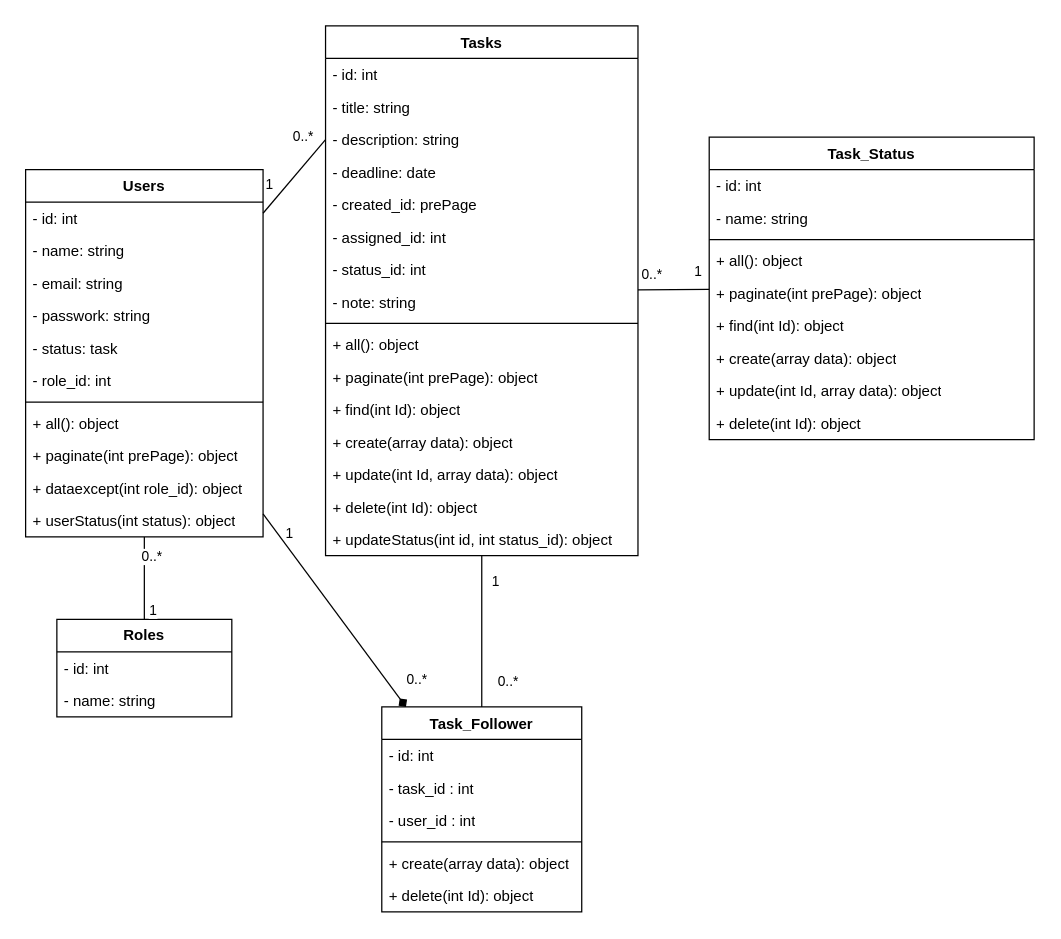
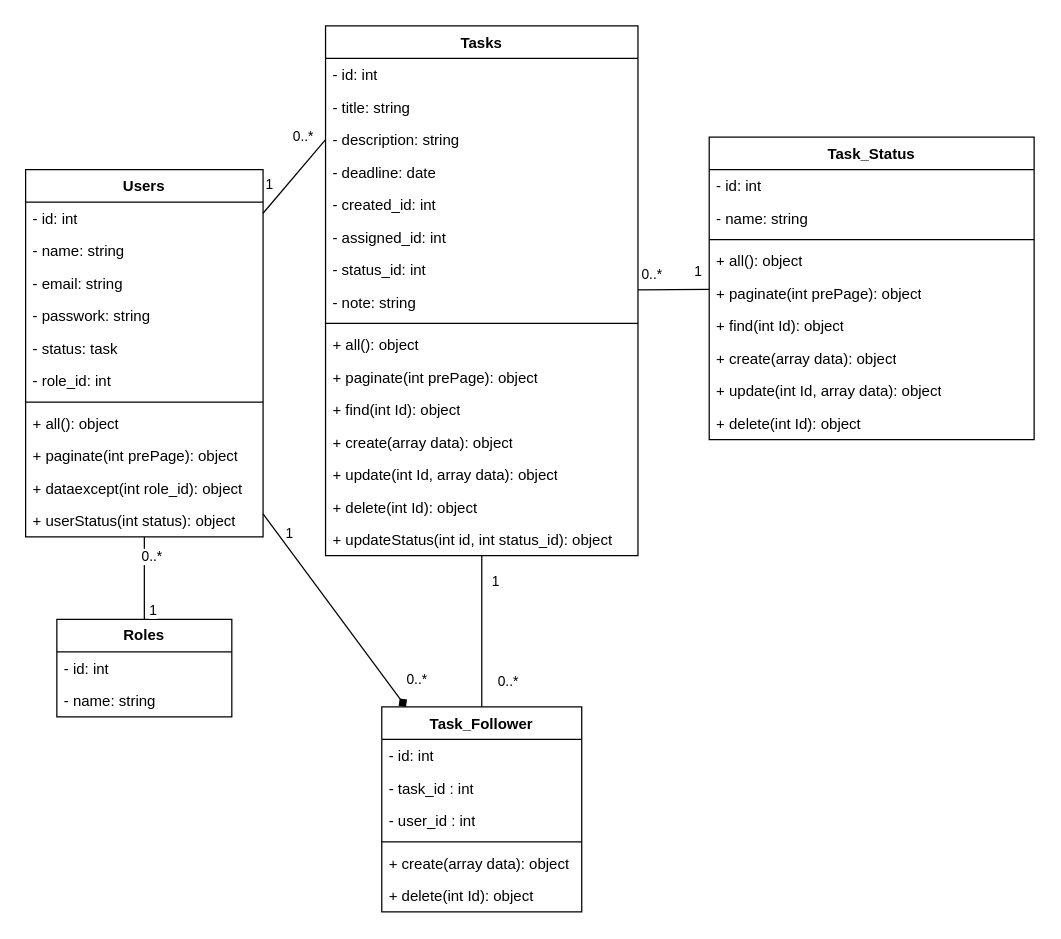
node "- created_id: prePage": label "- created_id: prePage" -> "- created_id: int"
